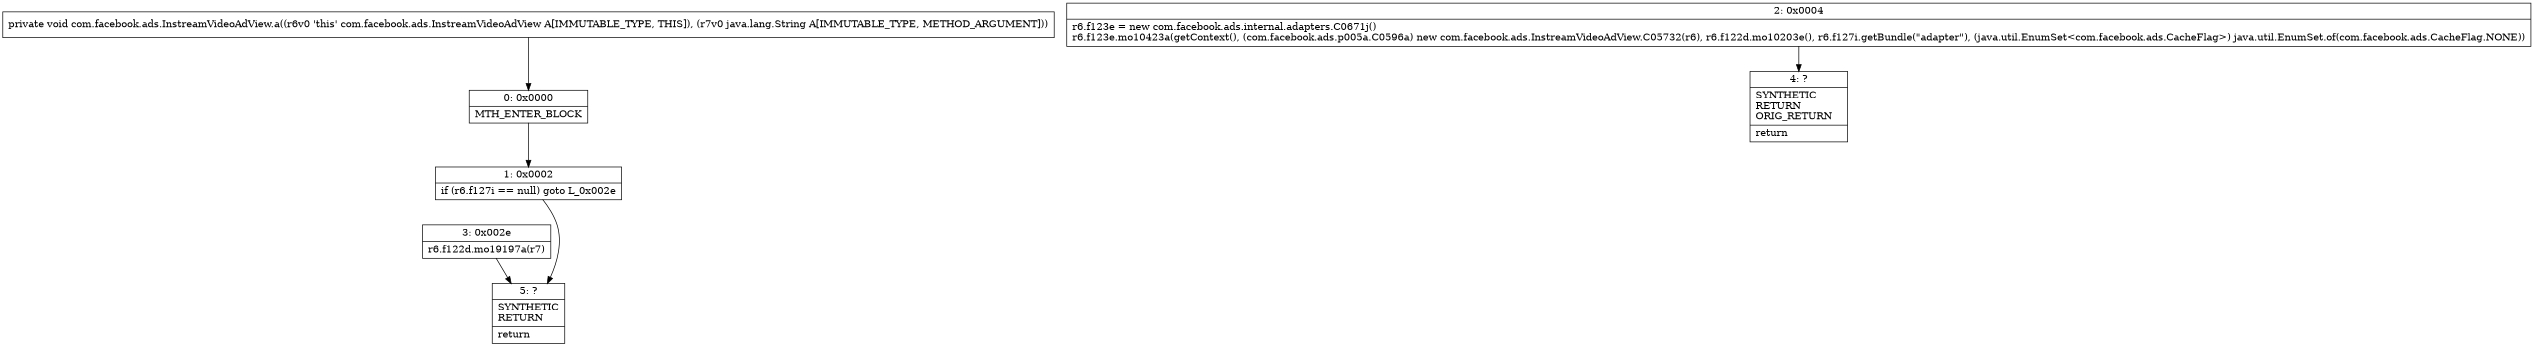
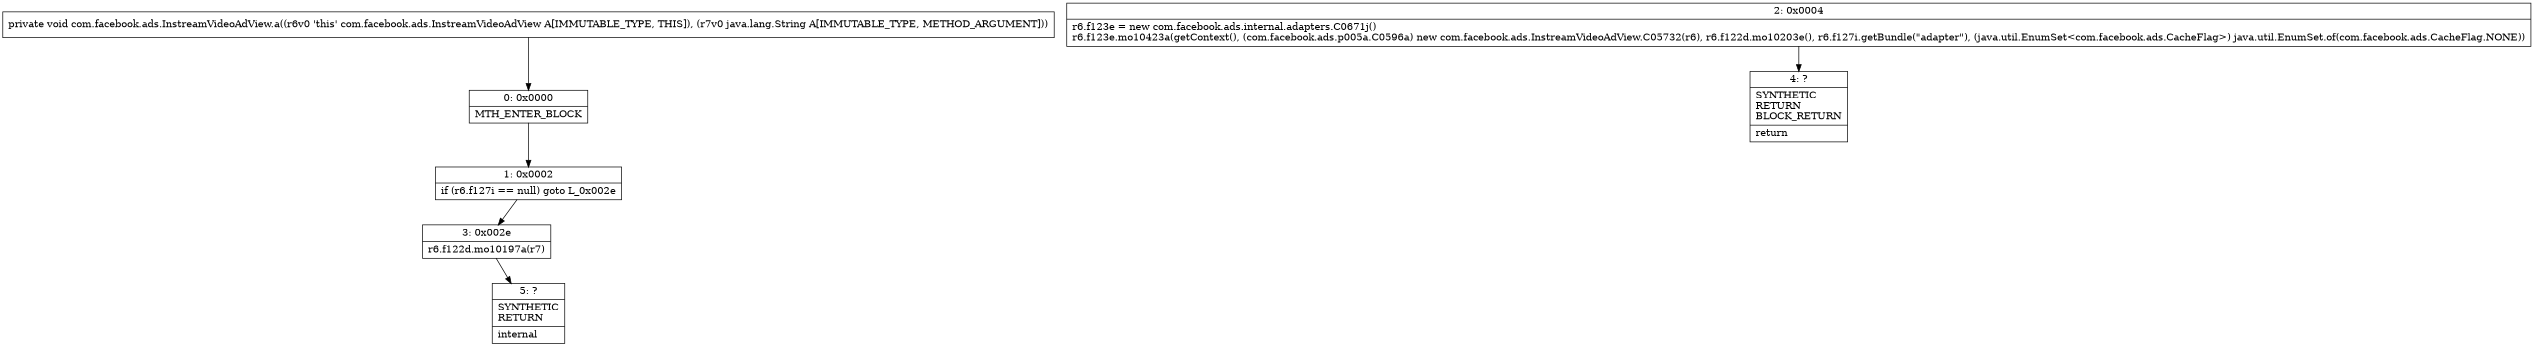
node "4: ?": text "ORIG_RETURN" -> "BLOCK_RETURN"
edge "1: 0x0002" -> "5: ?": now "1: 0x0002" -> "3: 0x002e"
node "3: 0x002e": text "r6.f122d.mo19197a(r7)" -> "r6.f122d.mo10197a(r7)"
node "5: ?": text "return" -> "internal"
